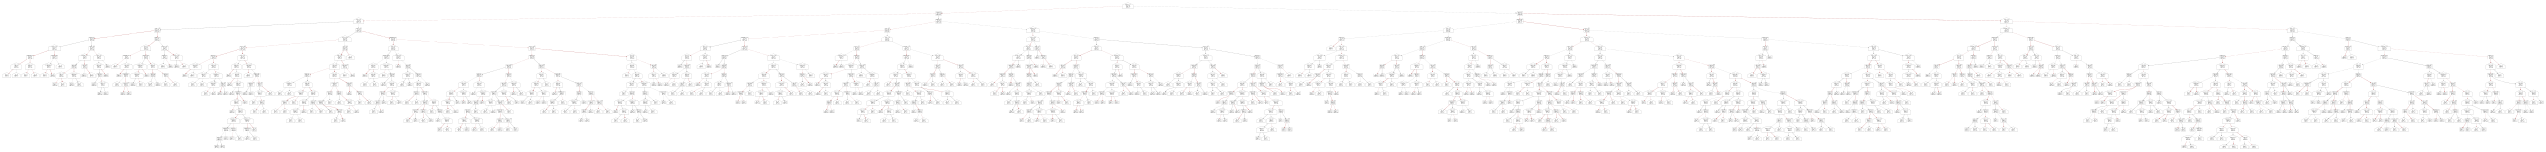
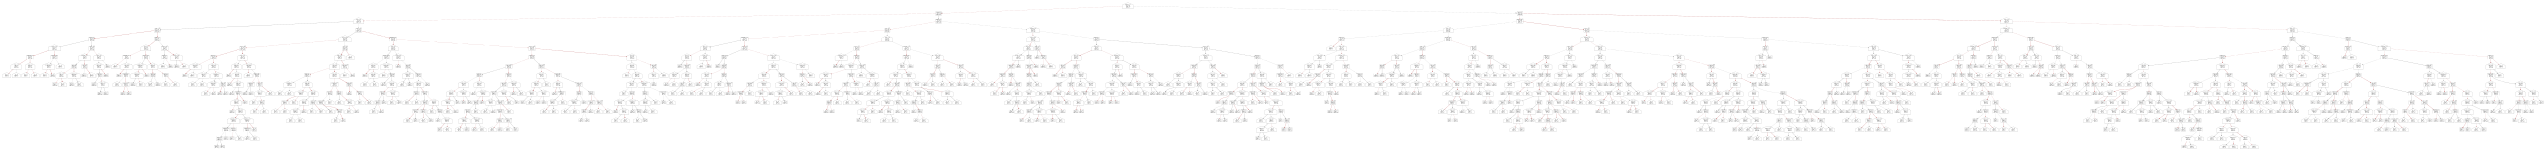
node "mse = -0.0 samples = 1 value = 2.52": removed
